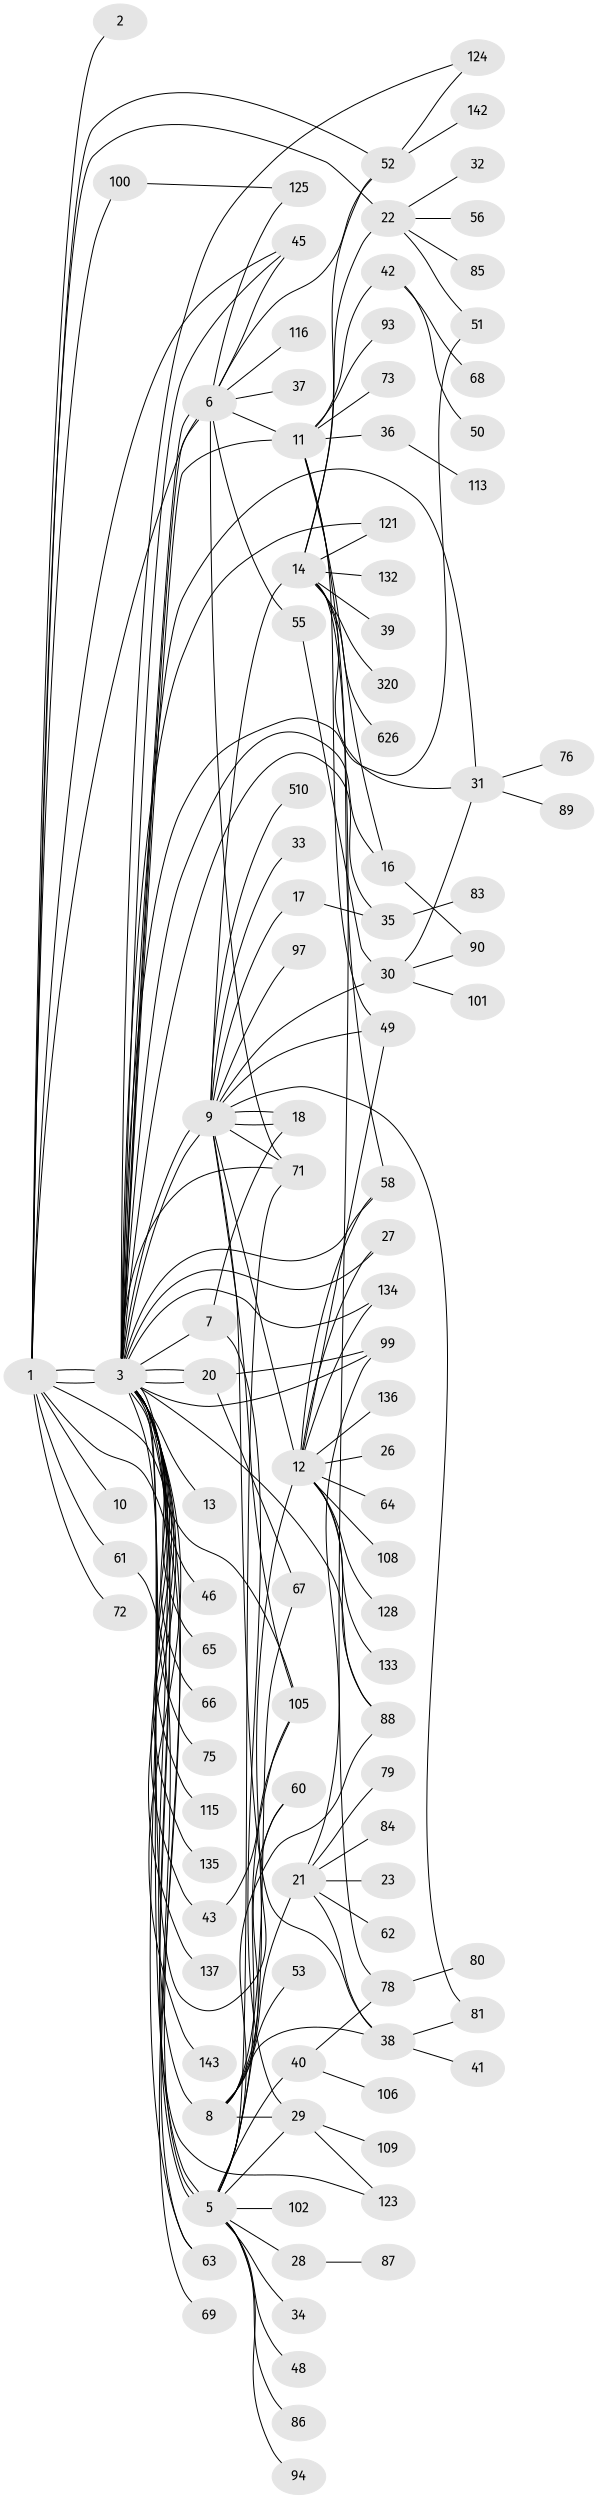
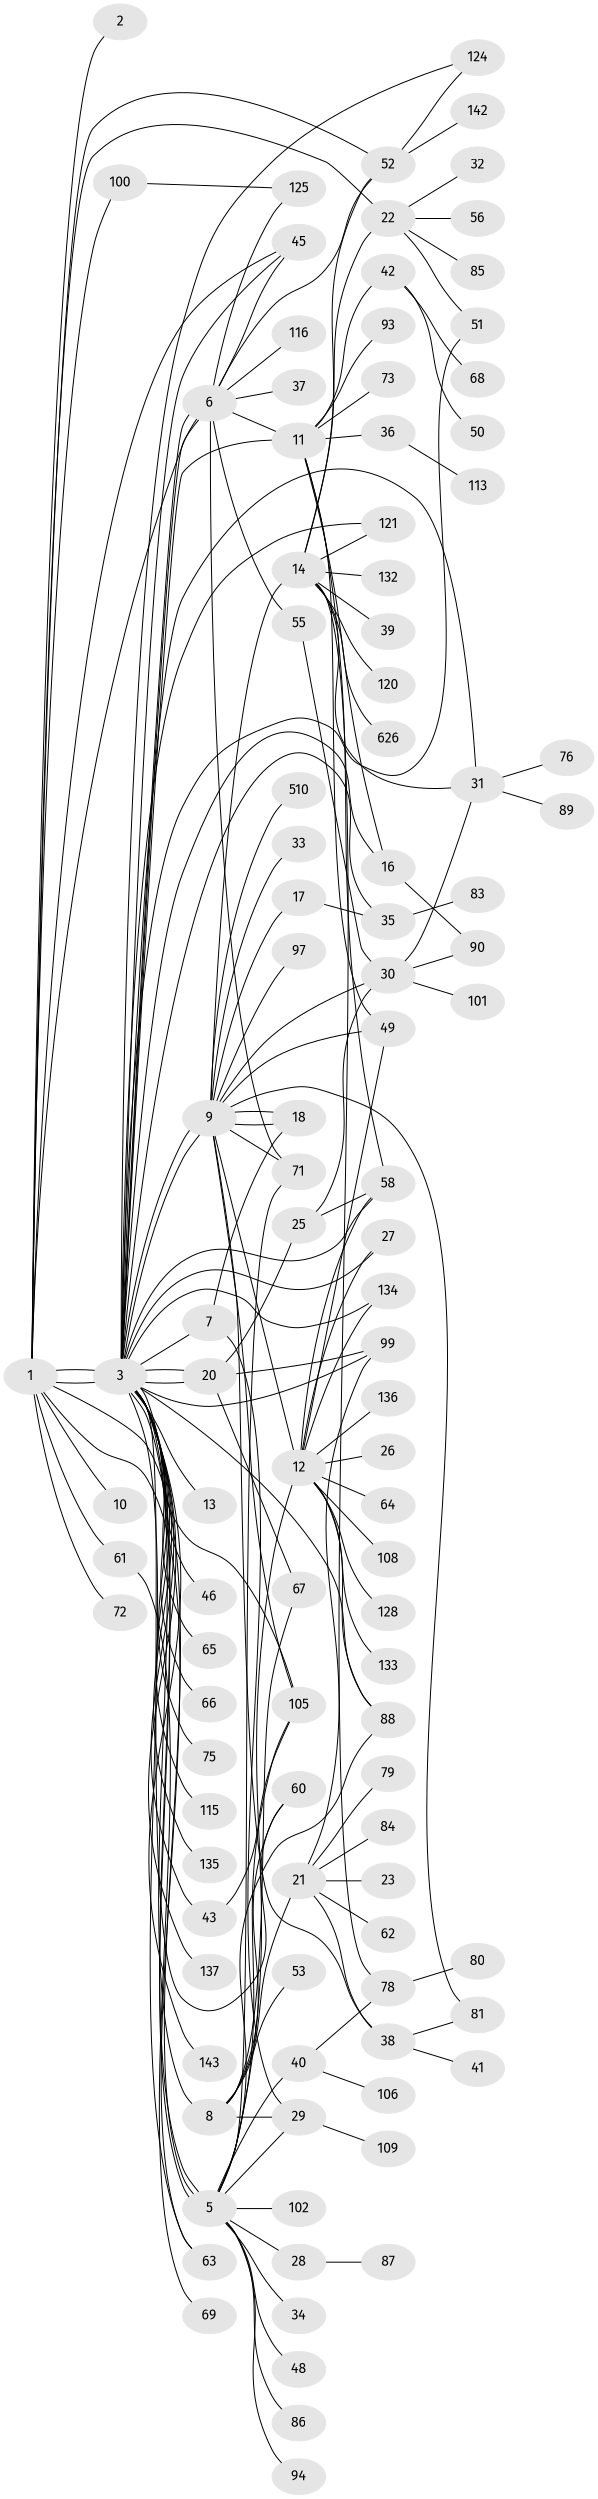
node "320": label "320" -> "120"
edge "71" -- "3": removed
node "25": added
edge "38" -- "8": removed
node "123": removed
